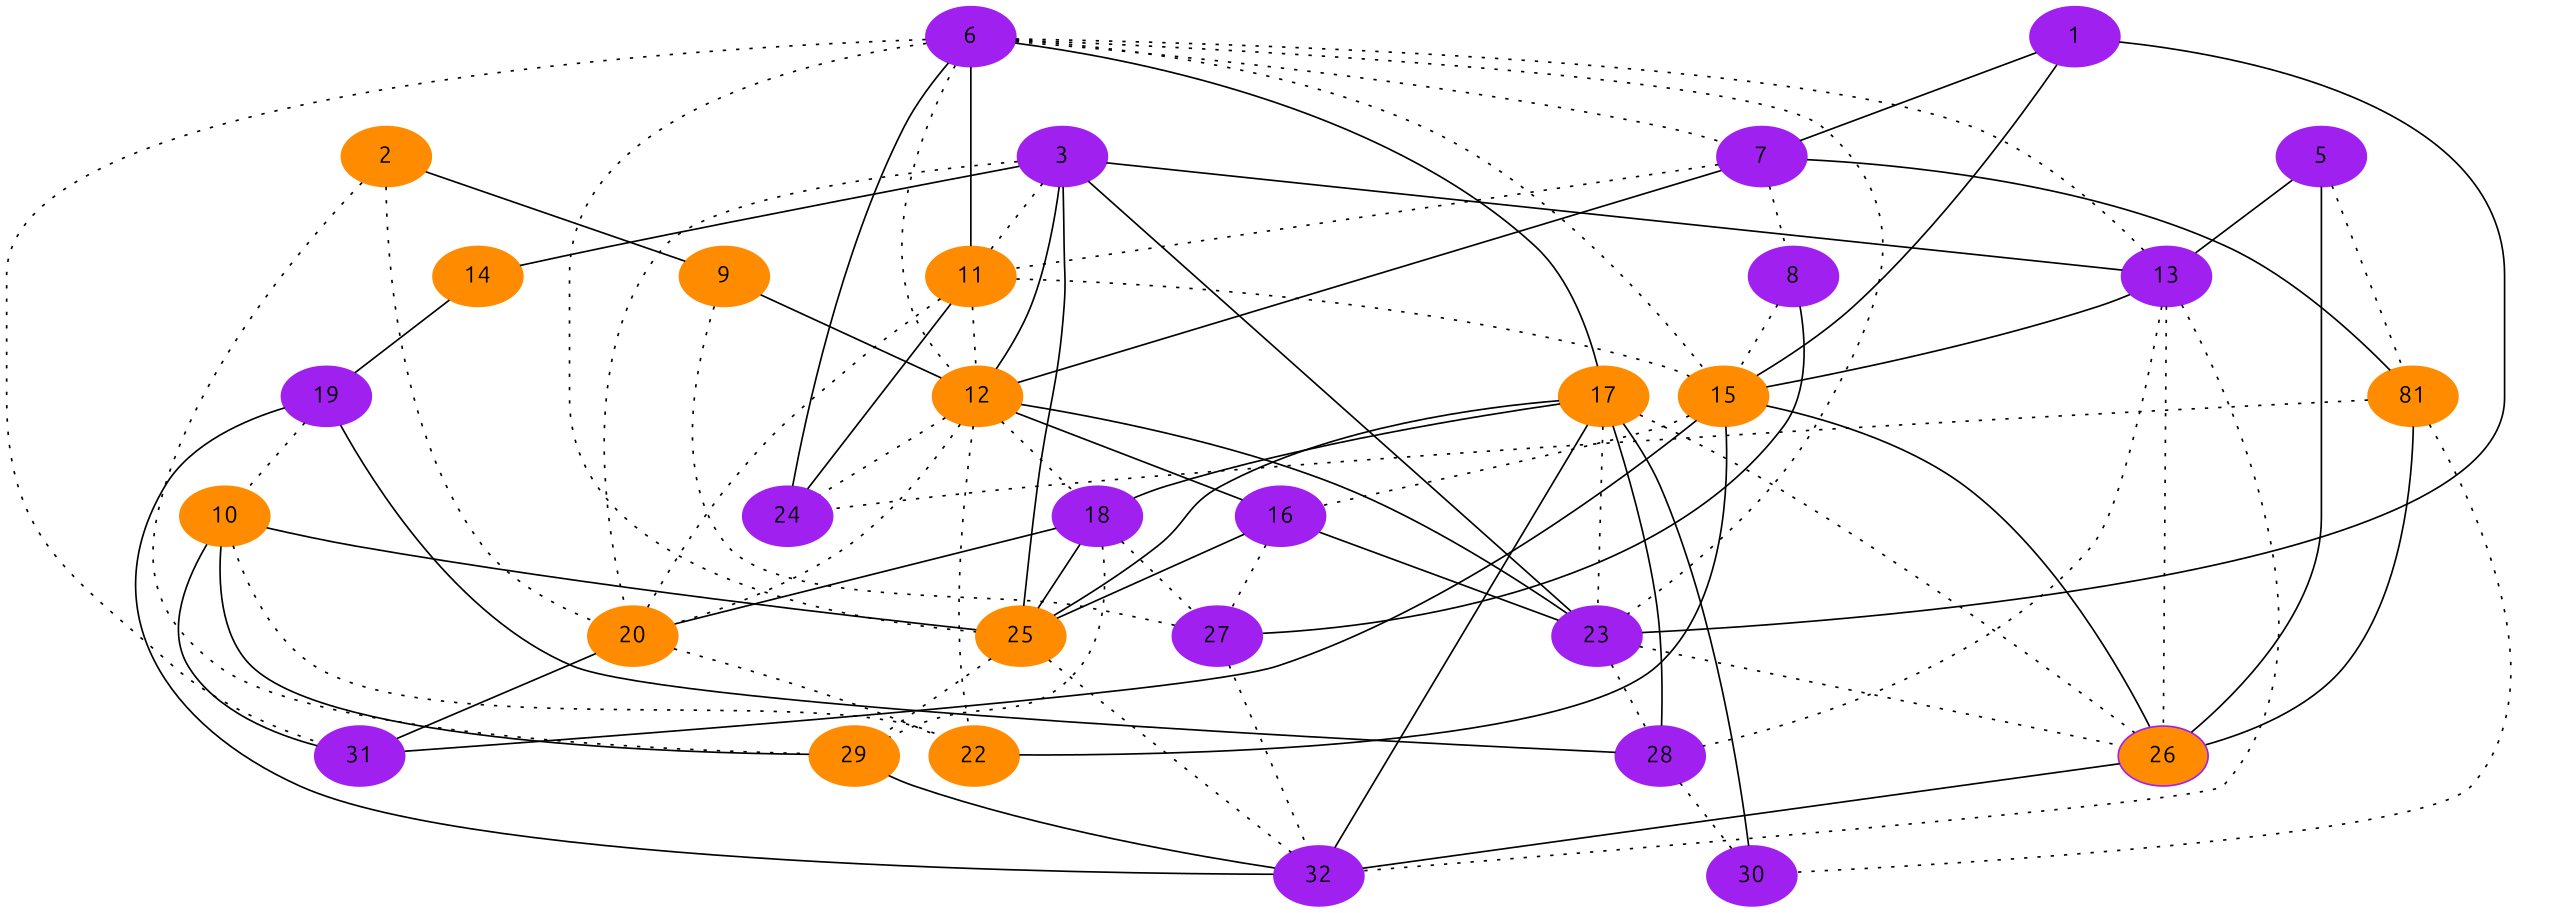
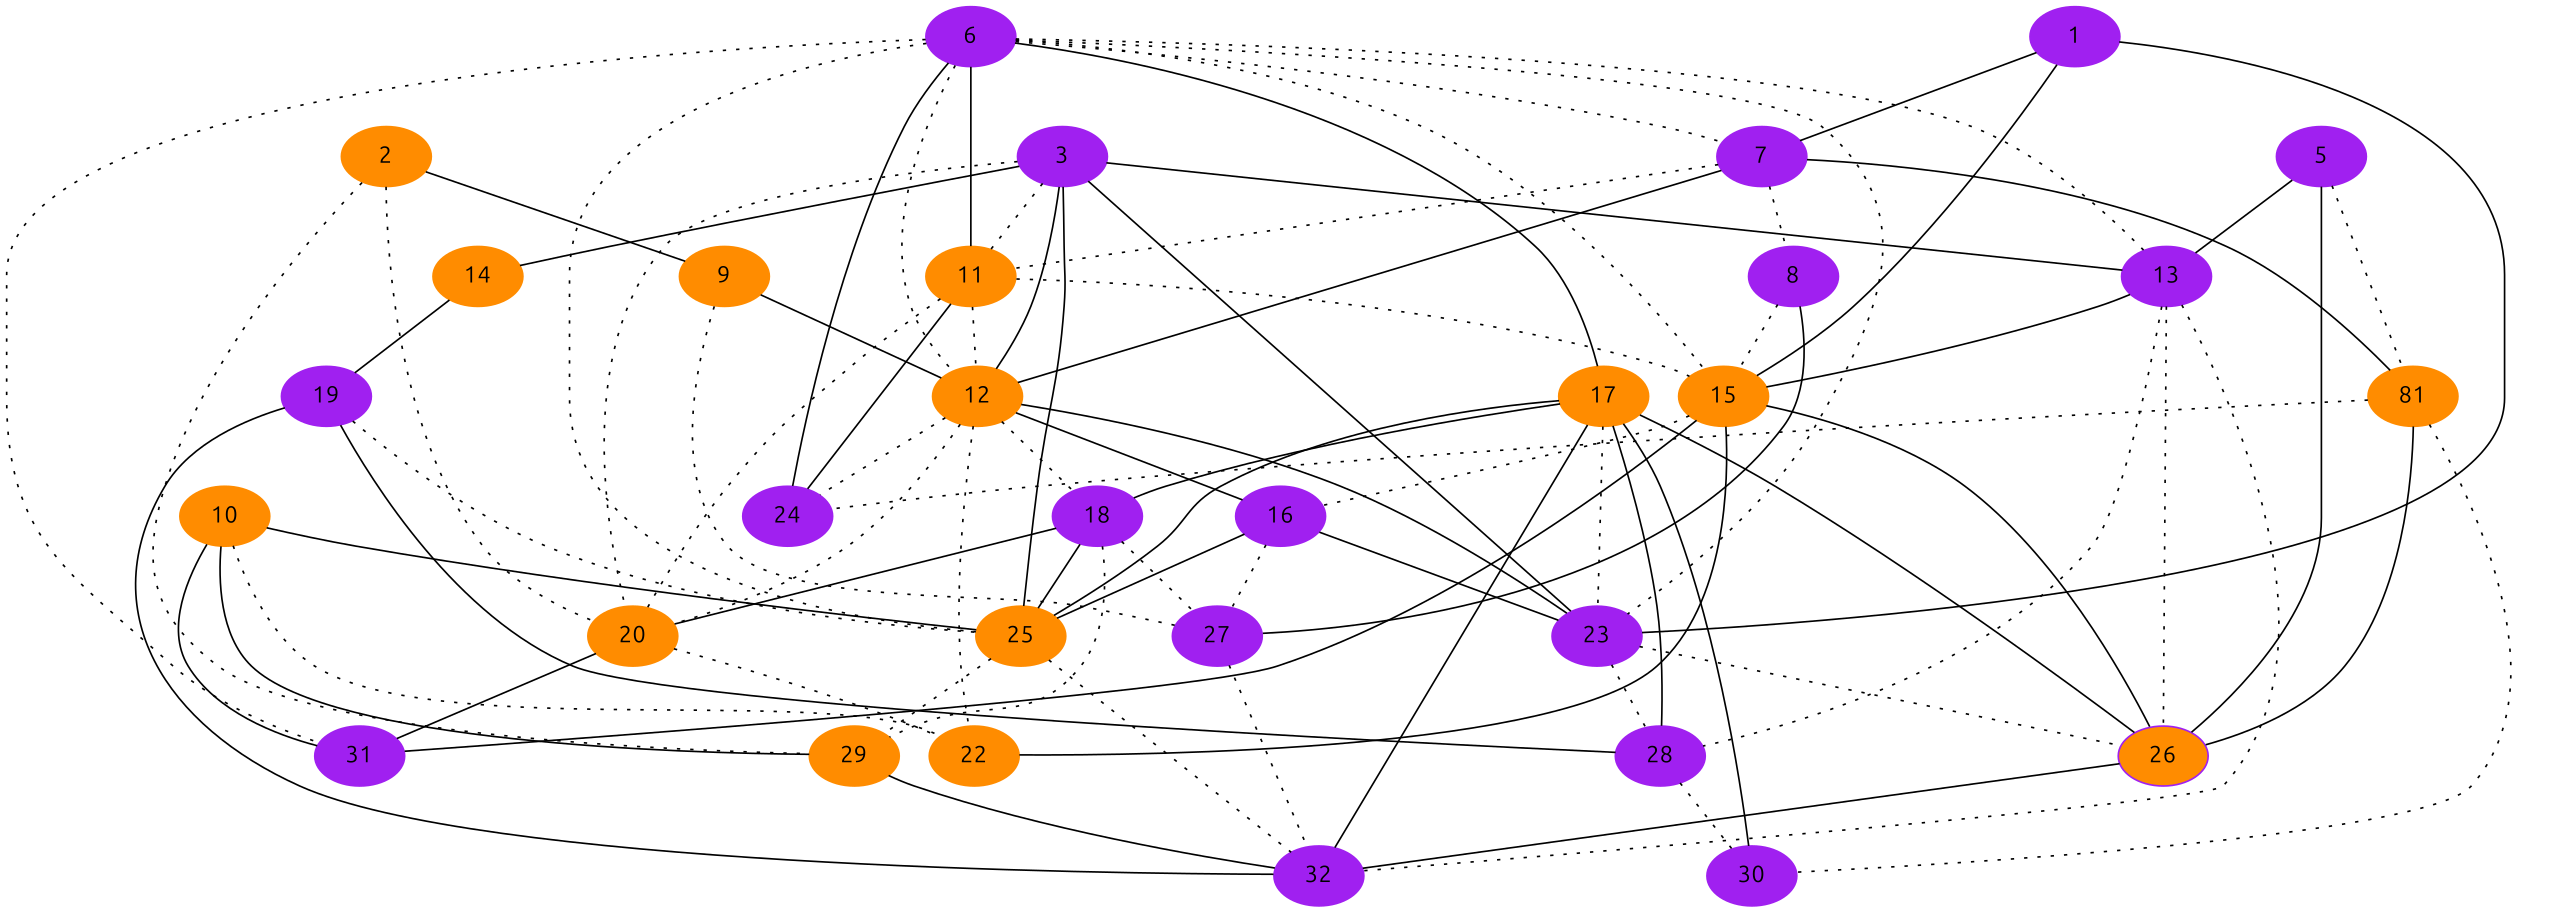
edge "19" -- "10": now "19" -- "25"
edge "17" -- "26": style dotted -> solid
